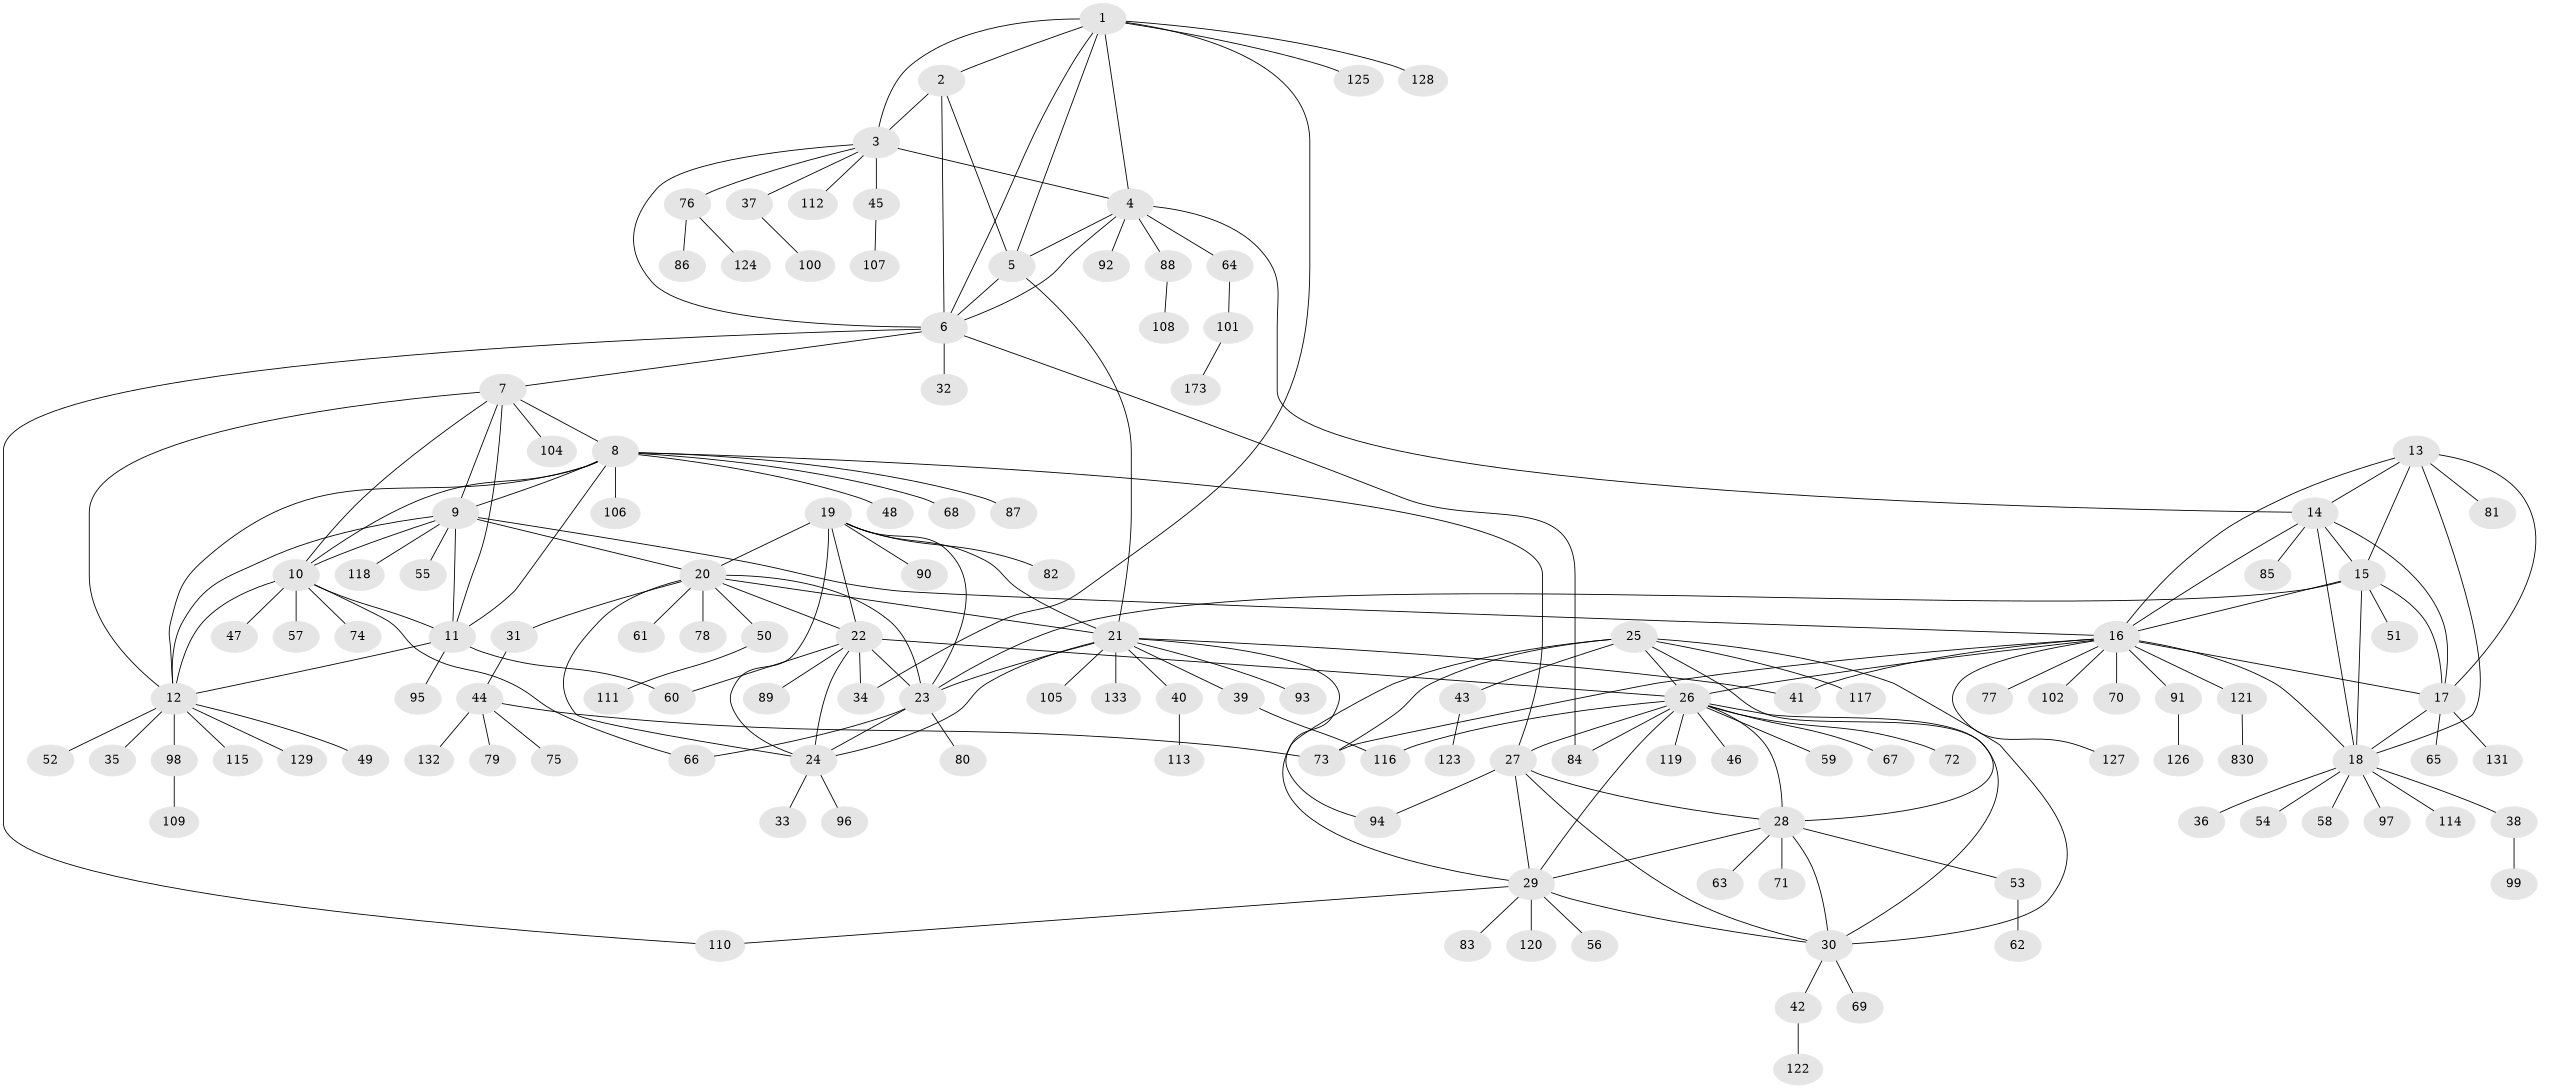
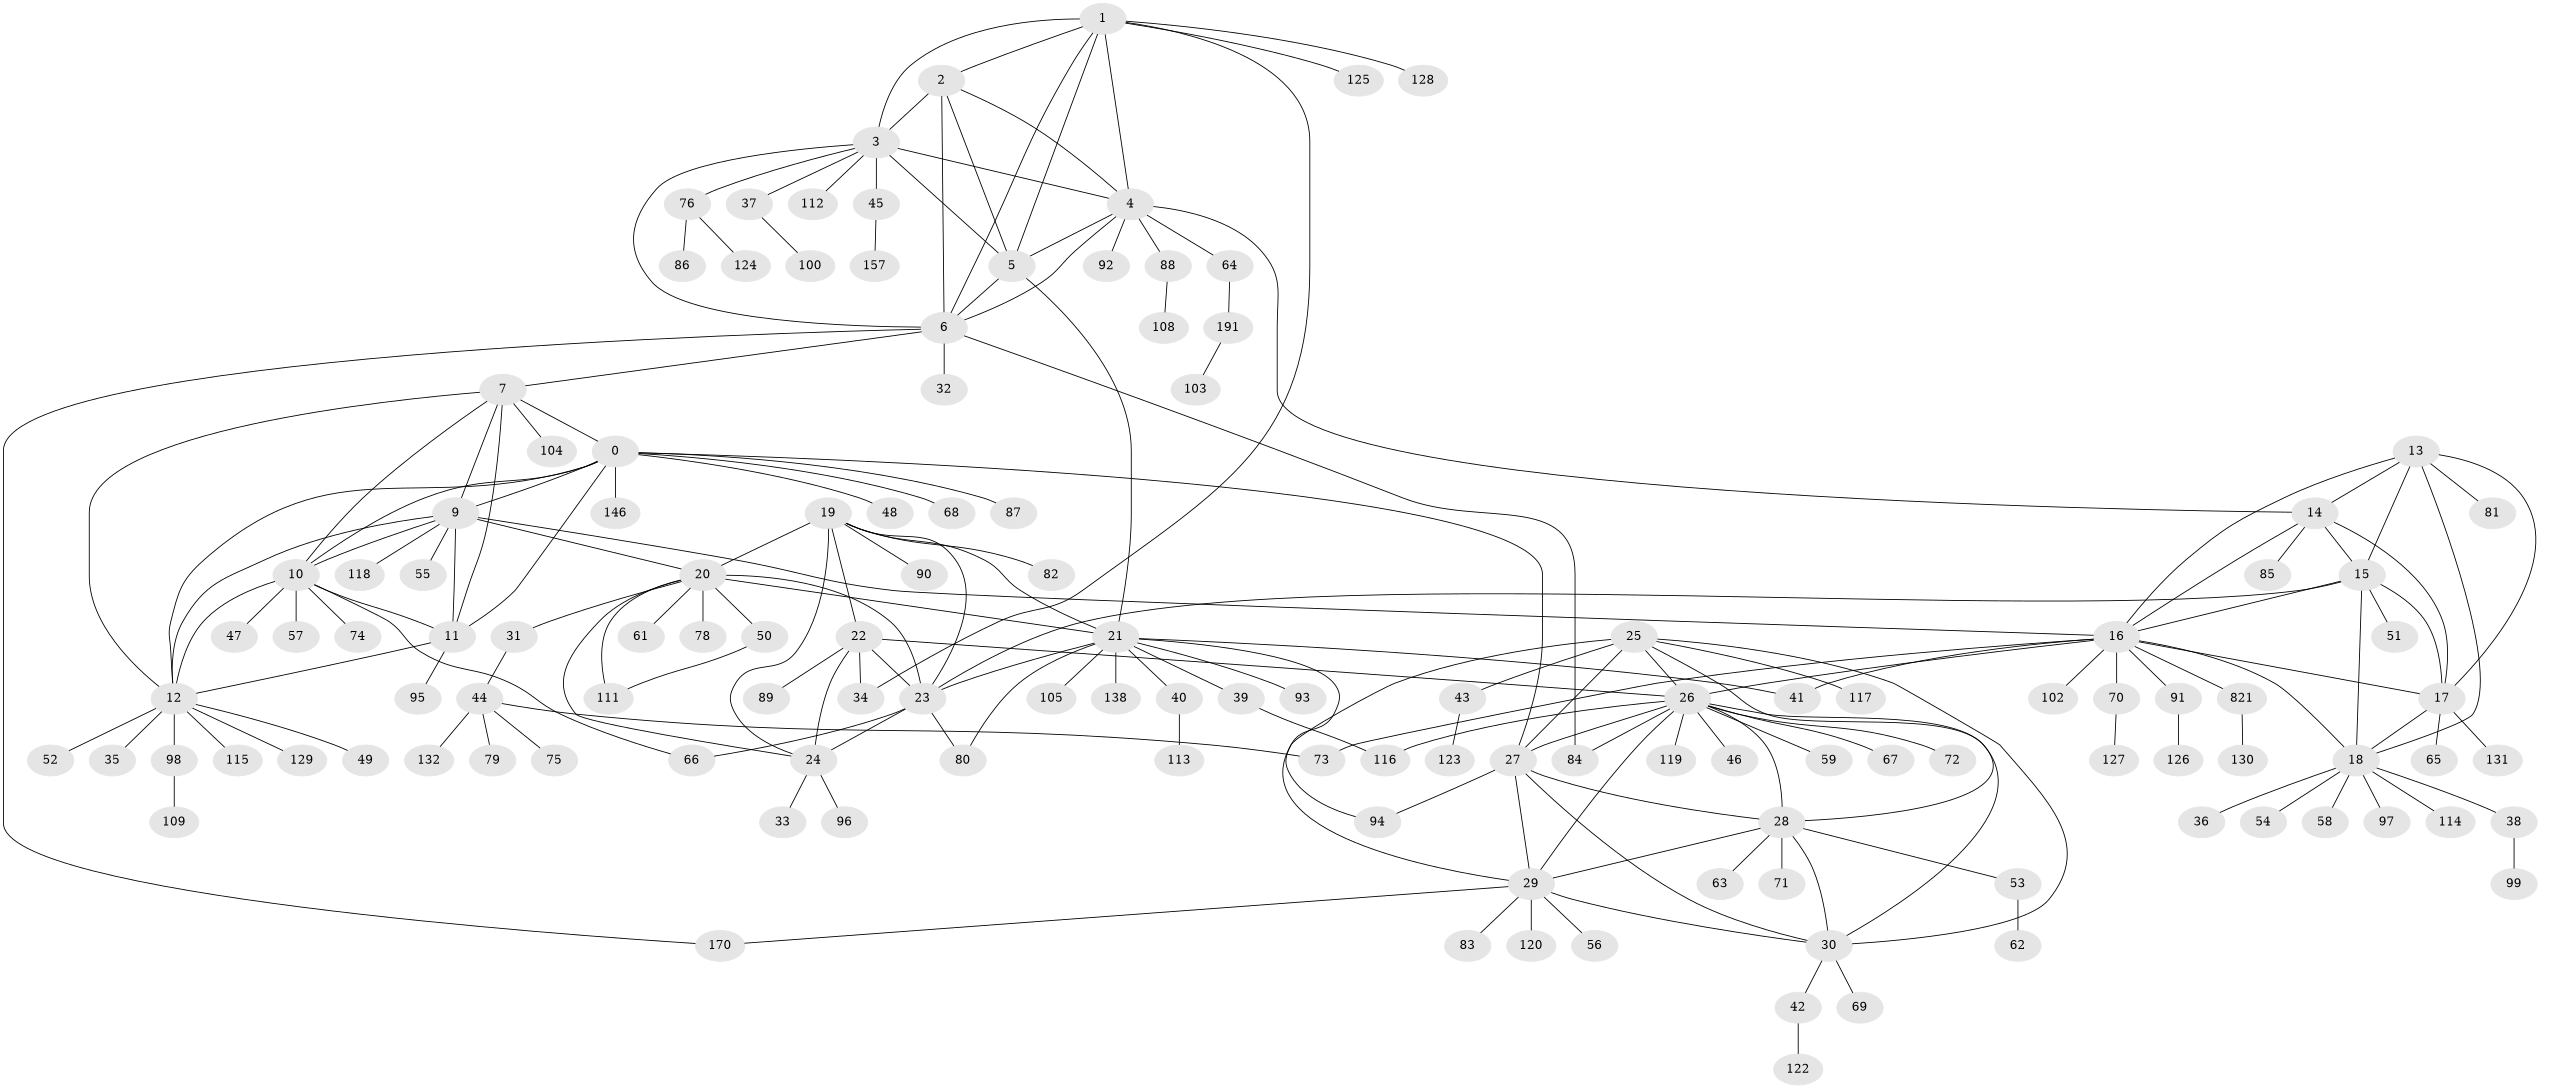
edge "2" -- "4": added
edge "3" -- "5": added
node "107": label "107" -> "157"
node "101": label "101" -> "191"
node "173": label "173" -> "103"
node "8": label "8" -> "0"
node "106": label "106" -> "146"
edge "20" -- "22": now "20" -- "111"
edge "14" -- "18": removed
edge "25" -- "73": now "25" -- "27"
node "60": removed
node "133": label "133" -> "138"
node "77": removed
node "121": label "121" -> "821"
edge "16" -- "127": now "70" -- "127"
edge "21" -- "24": now "21" -- "80"
node "830": label "830" -> "130"
node "110": label "110" -> "170"
